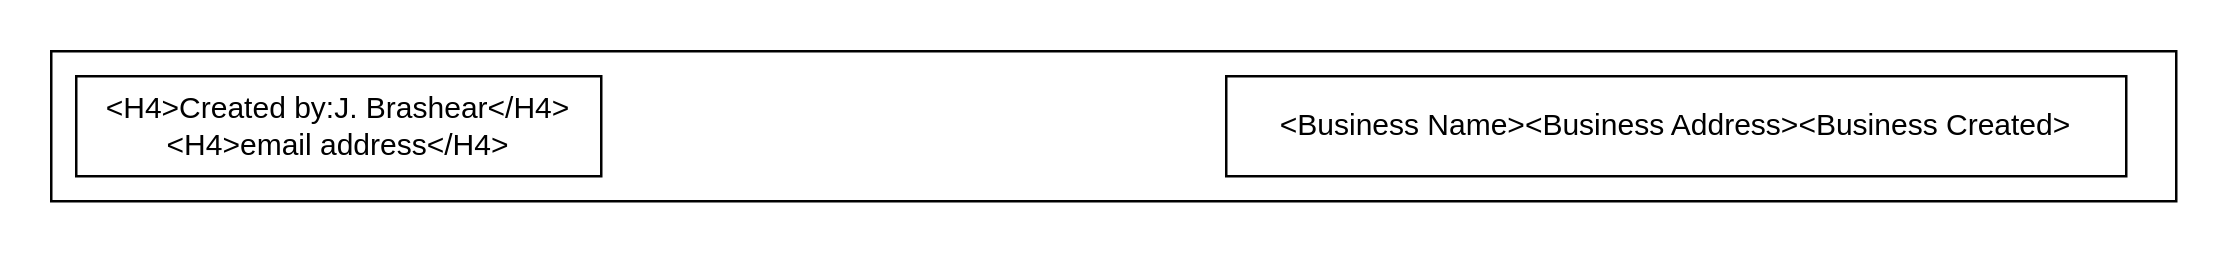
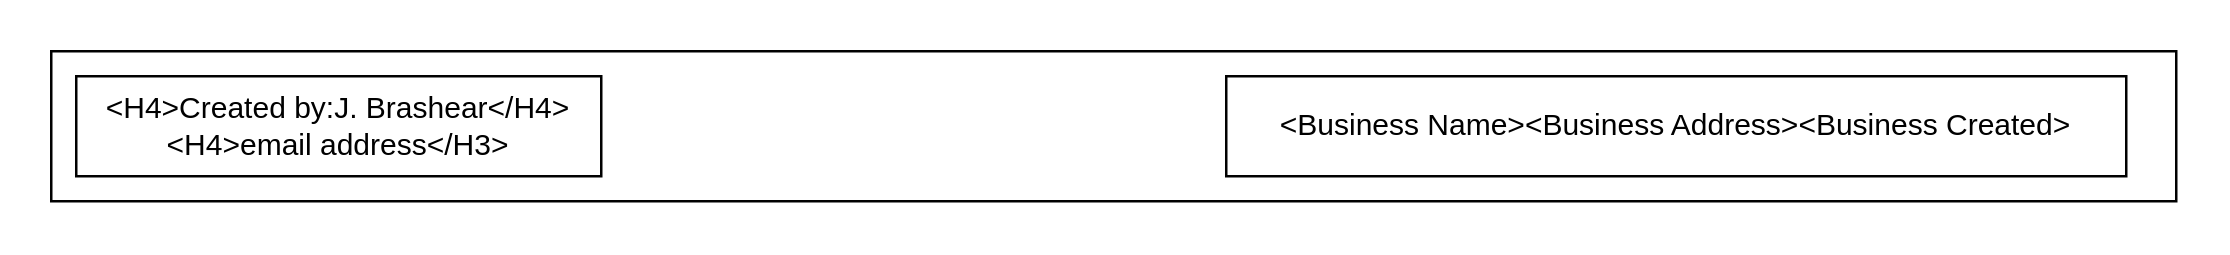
node "<H4>Created by:J. Brashear</H4> <H4>email address</H4>": label "<H4>Created by:J. Brashear</H4> <H4>email address</H4>" -> "<H4>Created by:J. Brashear</H4> <H4>email address</H3>"
